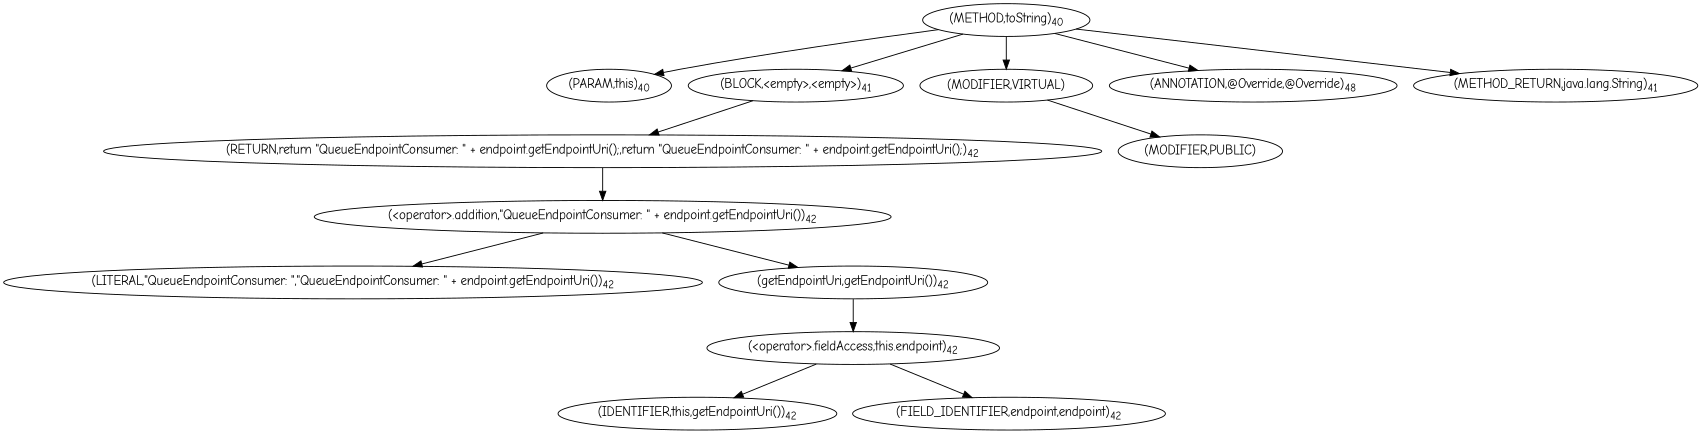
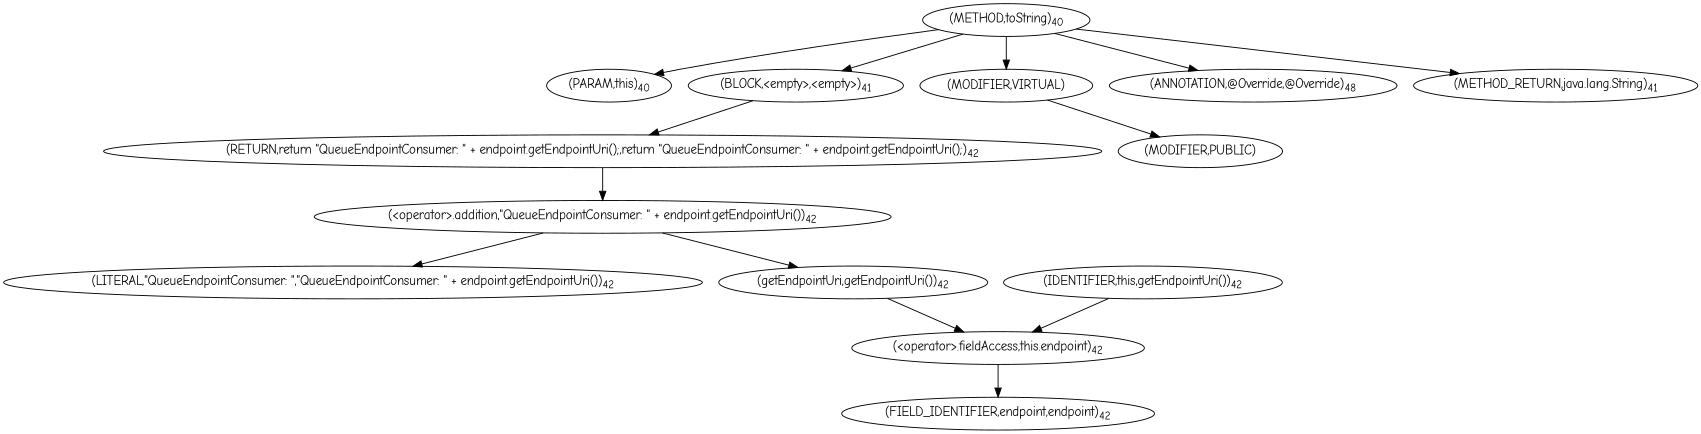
edge "(<operator>.fieldAccess,this.endpoint)" -> "(IDENTIFIER,this,getEndpointUri())": reversed
